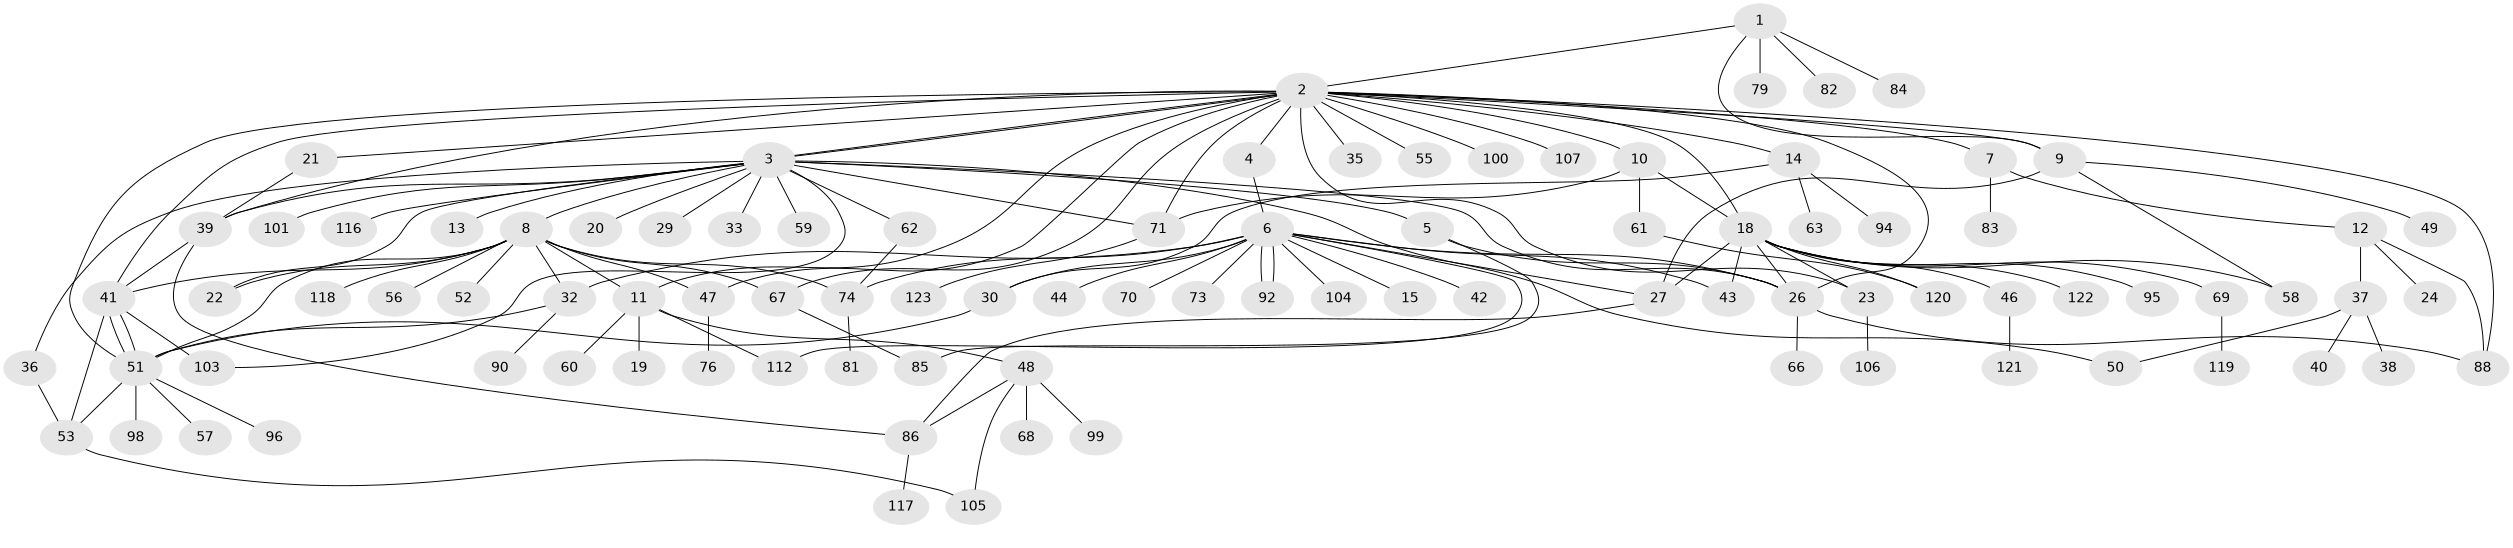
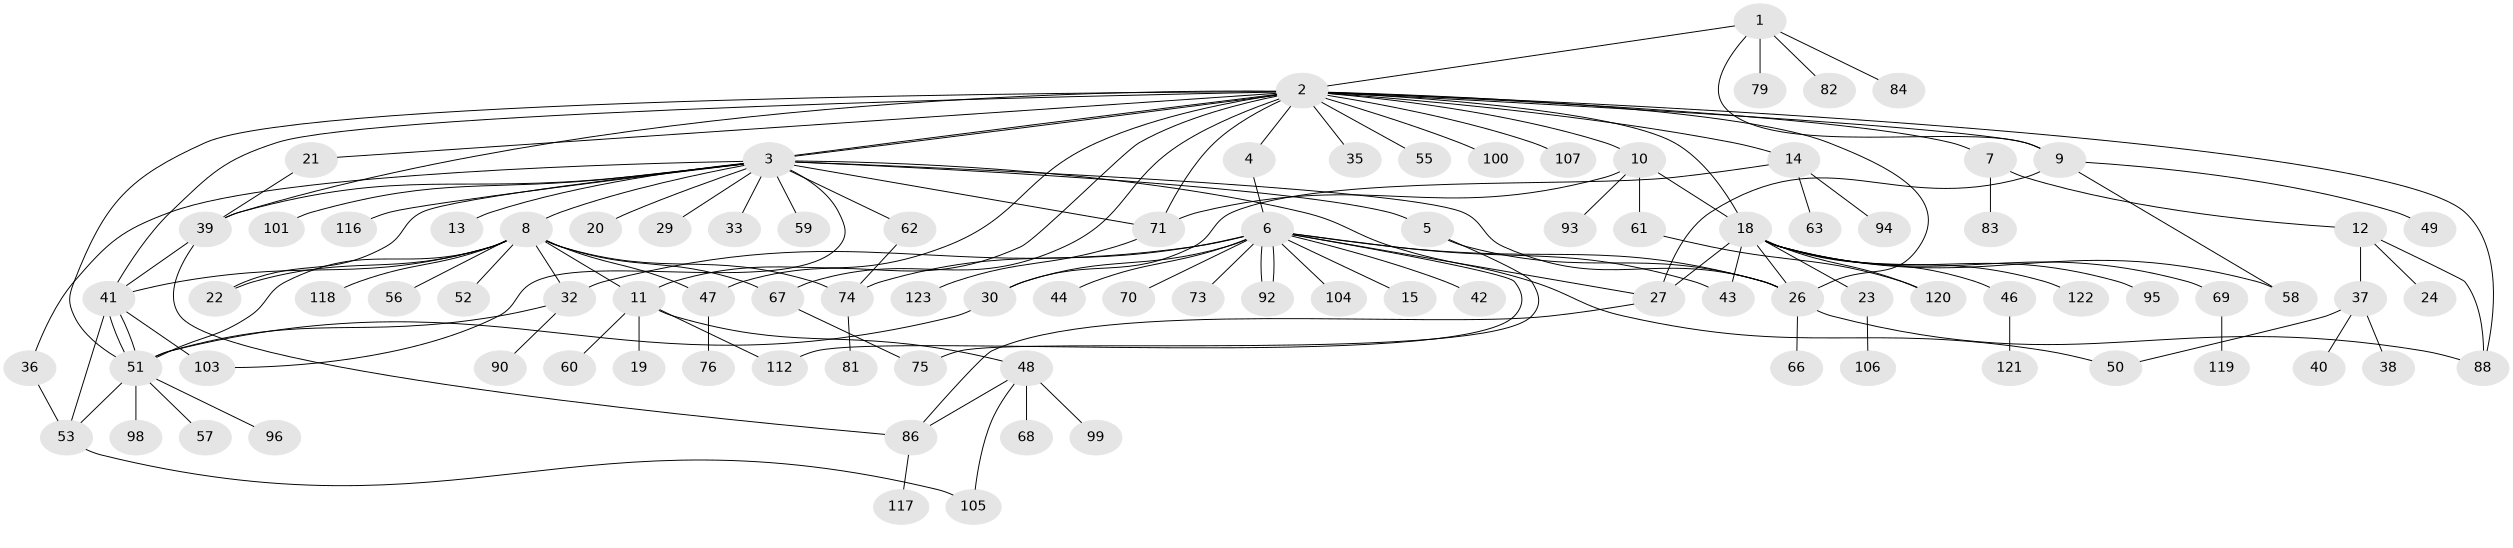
node "93": added
edge "2" -- "23": removed
node "85": label "85" -> "75"
